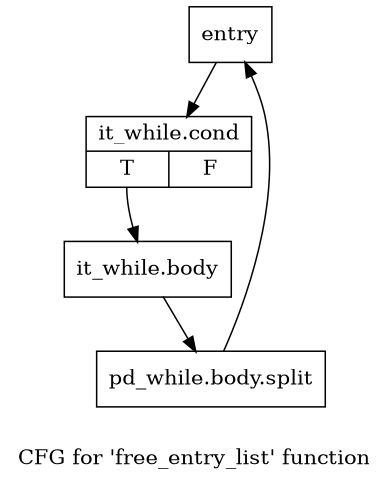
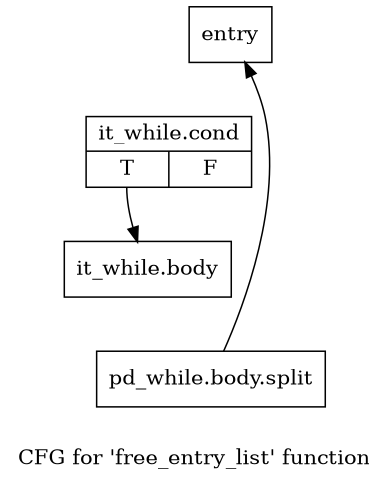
edge "entry" -> "it_while.cond": removed
edge "it_while.body" -> "pd_while.body.split": removed
